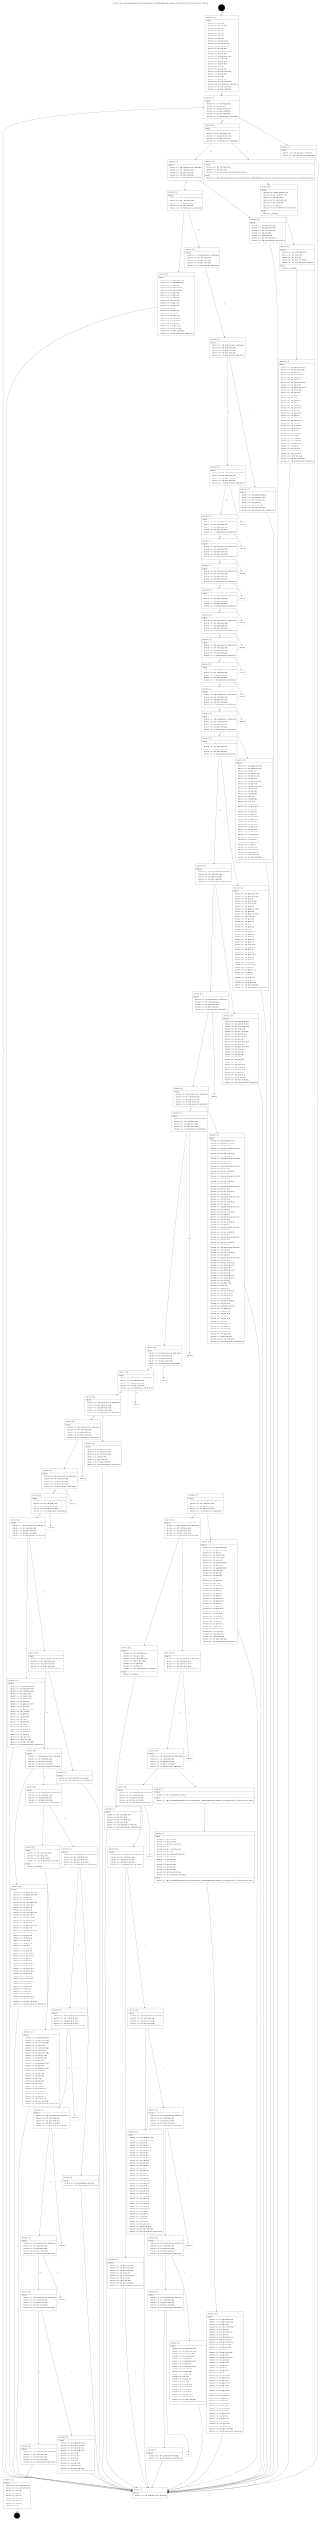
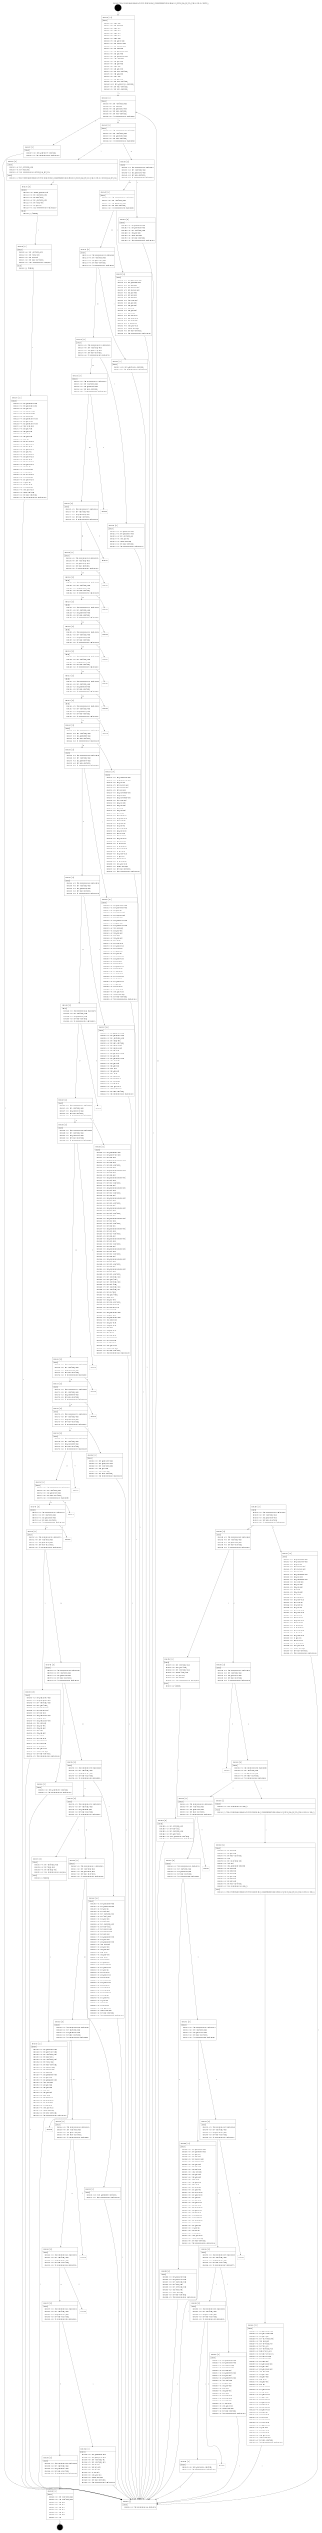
node "0x401d15 [15]": added
